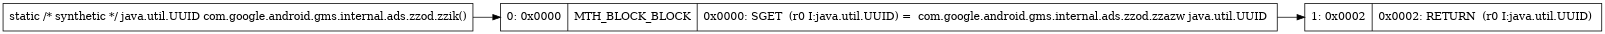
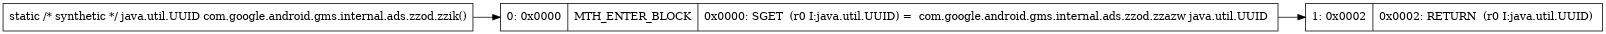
node "0: 0x0000": text "MTH_BLOCK_BLOCK" -> "MTH_ENTER_BLOCK"
